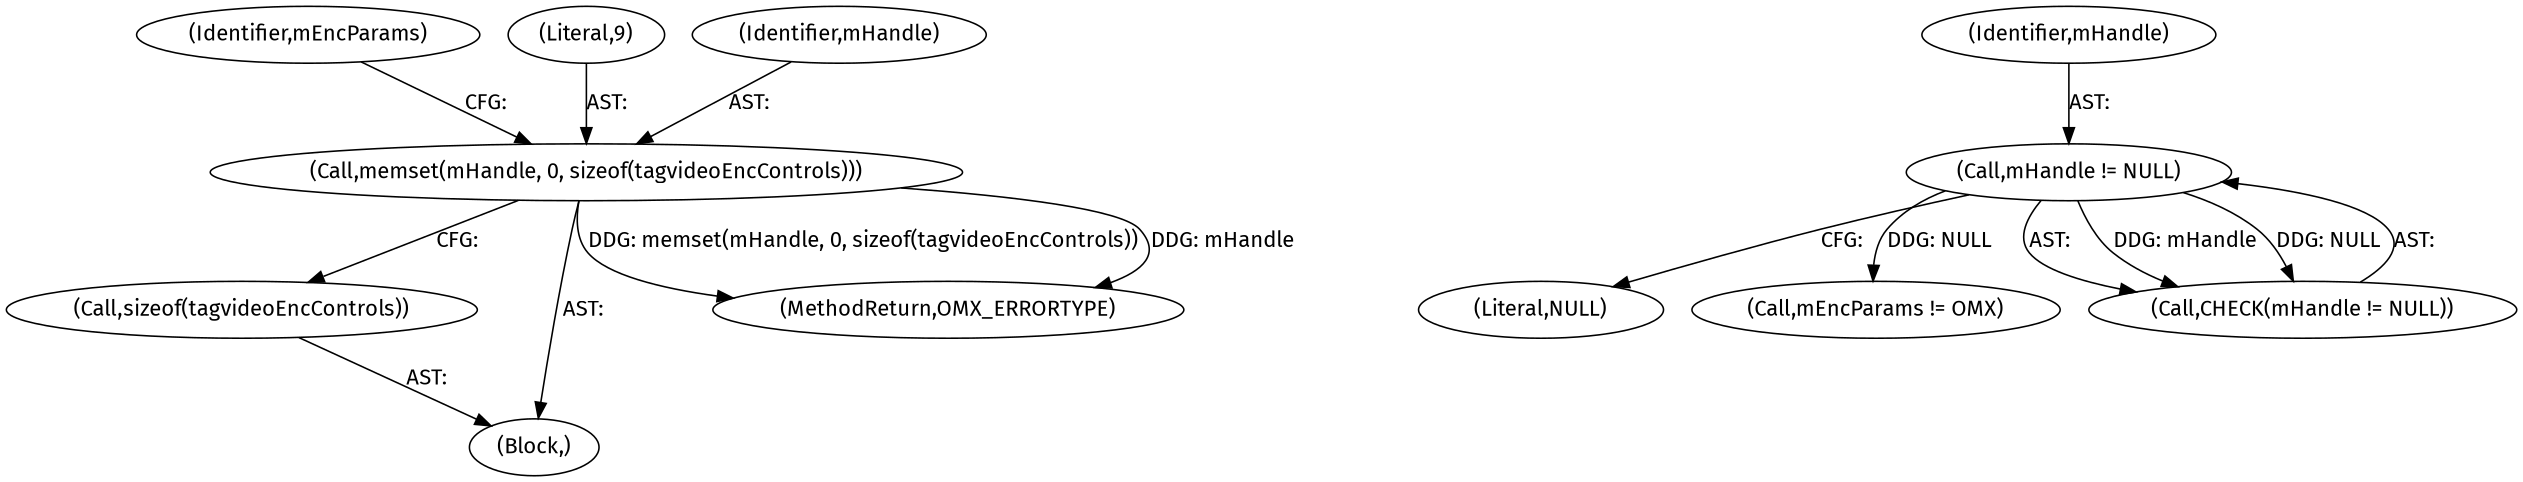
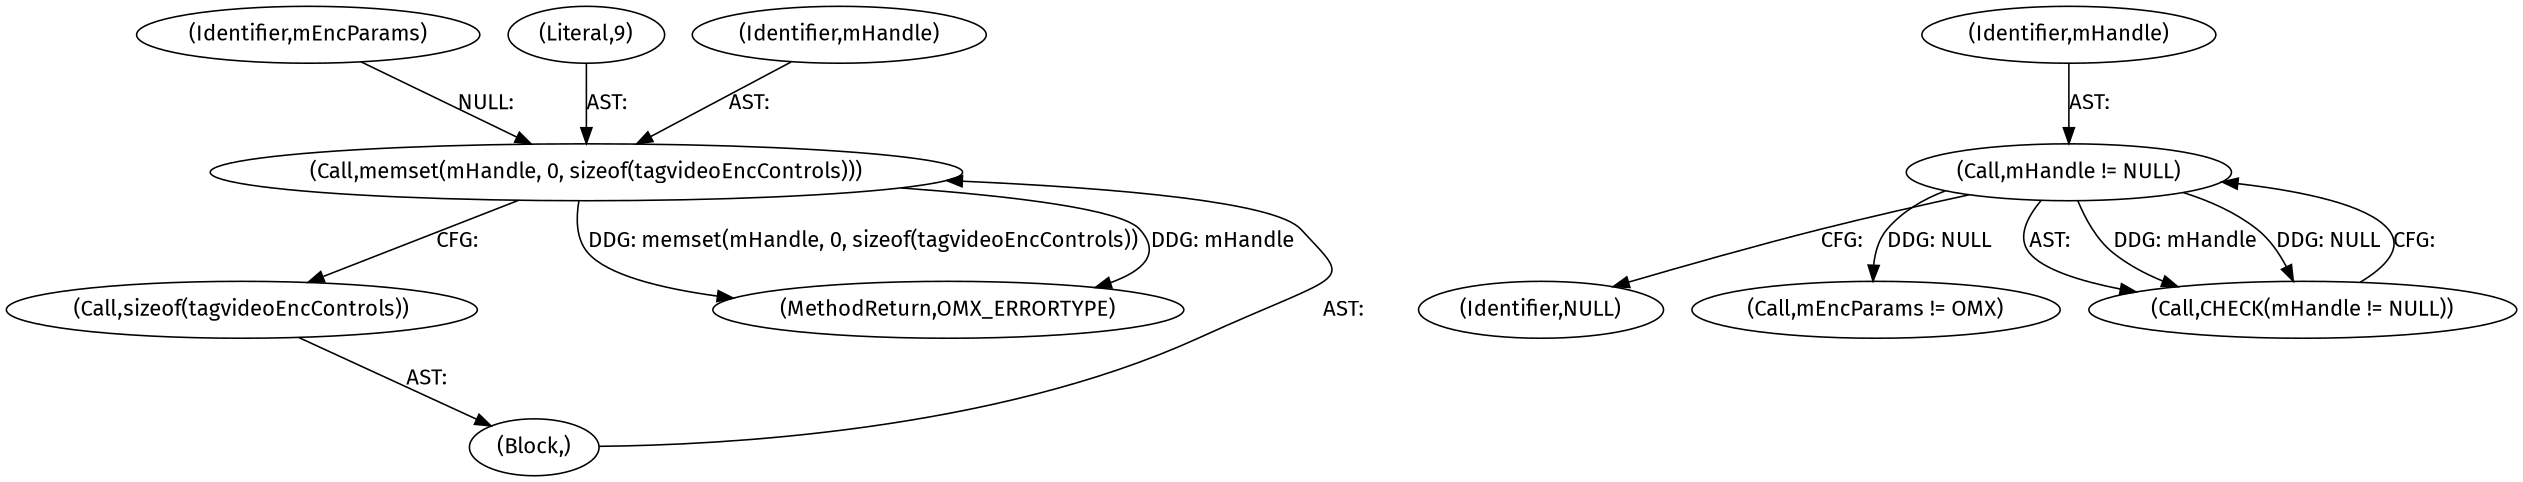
edge "(Identifier,mEncParams)" -> "(Call,memset(mHandle, 0, sizeof(tagvideoEncControls)))": label "CFG: " -> "NULL: "
edge "(Call,CHECK(mHandle != NULL))" -> "(Call,mHandle != NULL)": label "AST: " -> "CFG: "
edge "(Call,memset(mHandle, 0, sizeof(tagvideoEncControls)))" -> "(Block,)": reversed
node "(Literal,NULL)": label "(Literal,NULL)" -> "(Identifier,NULL)"
